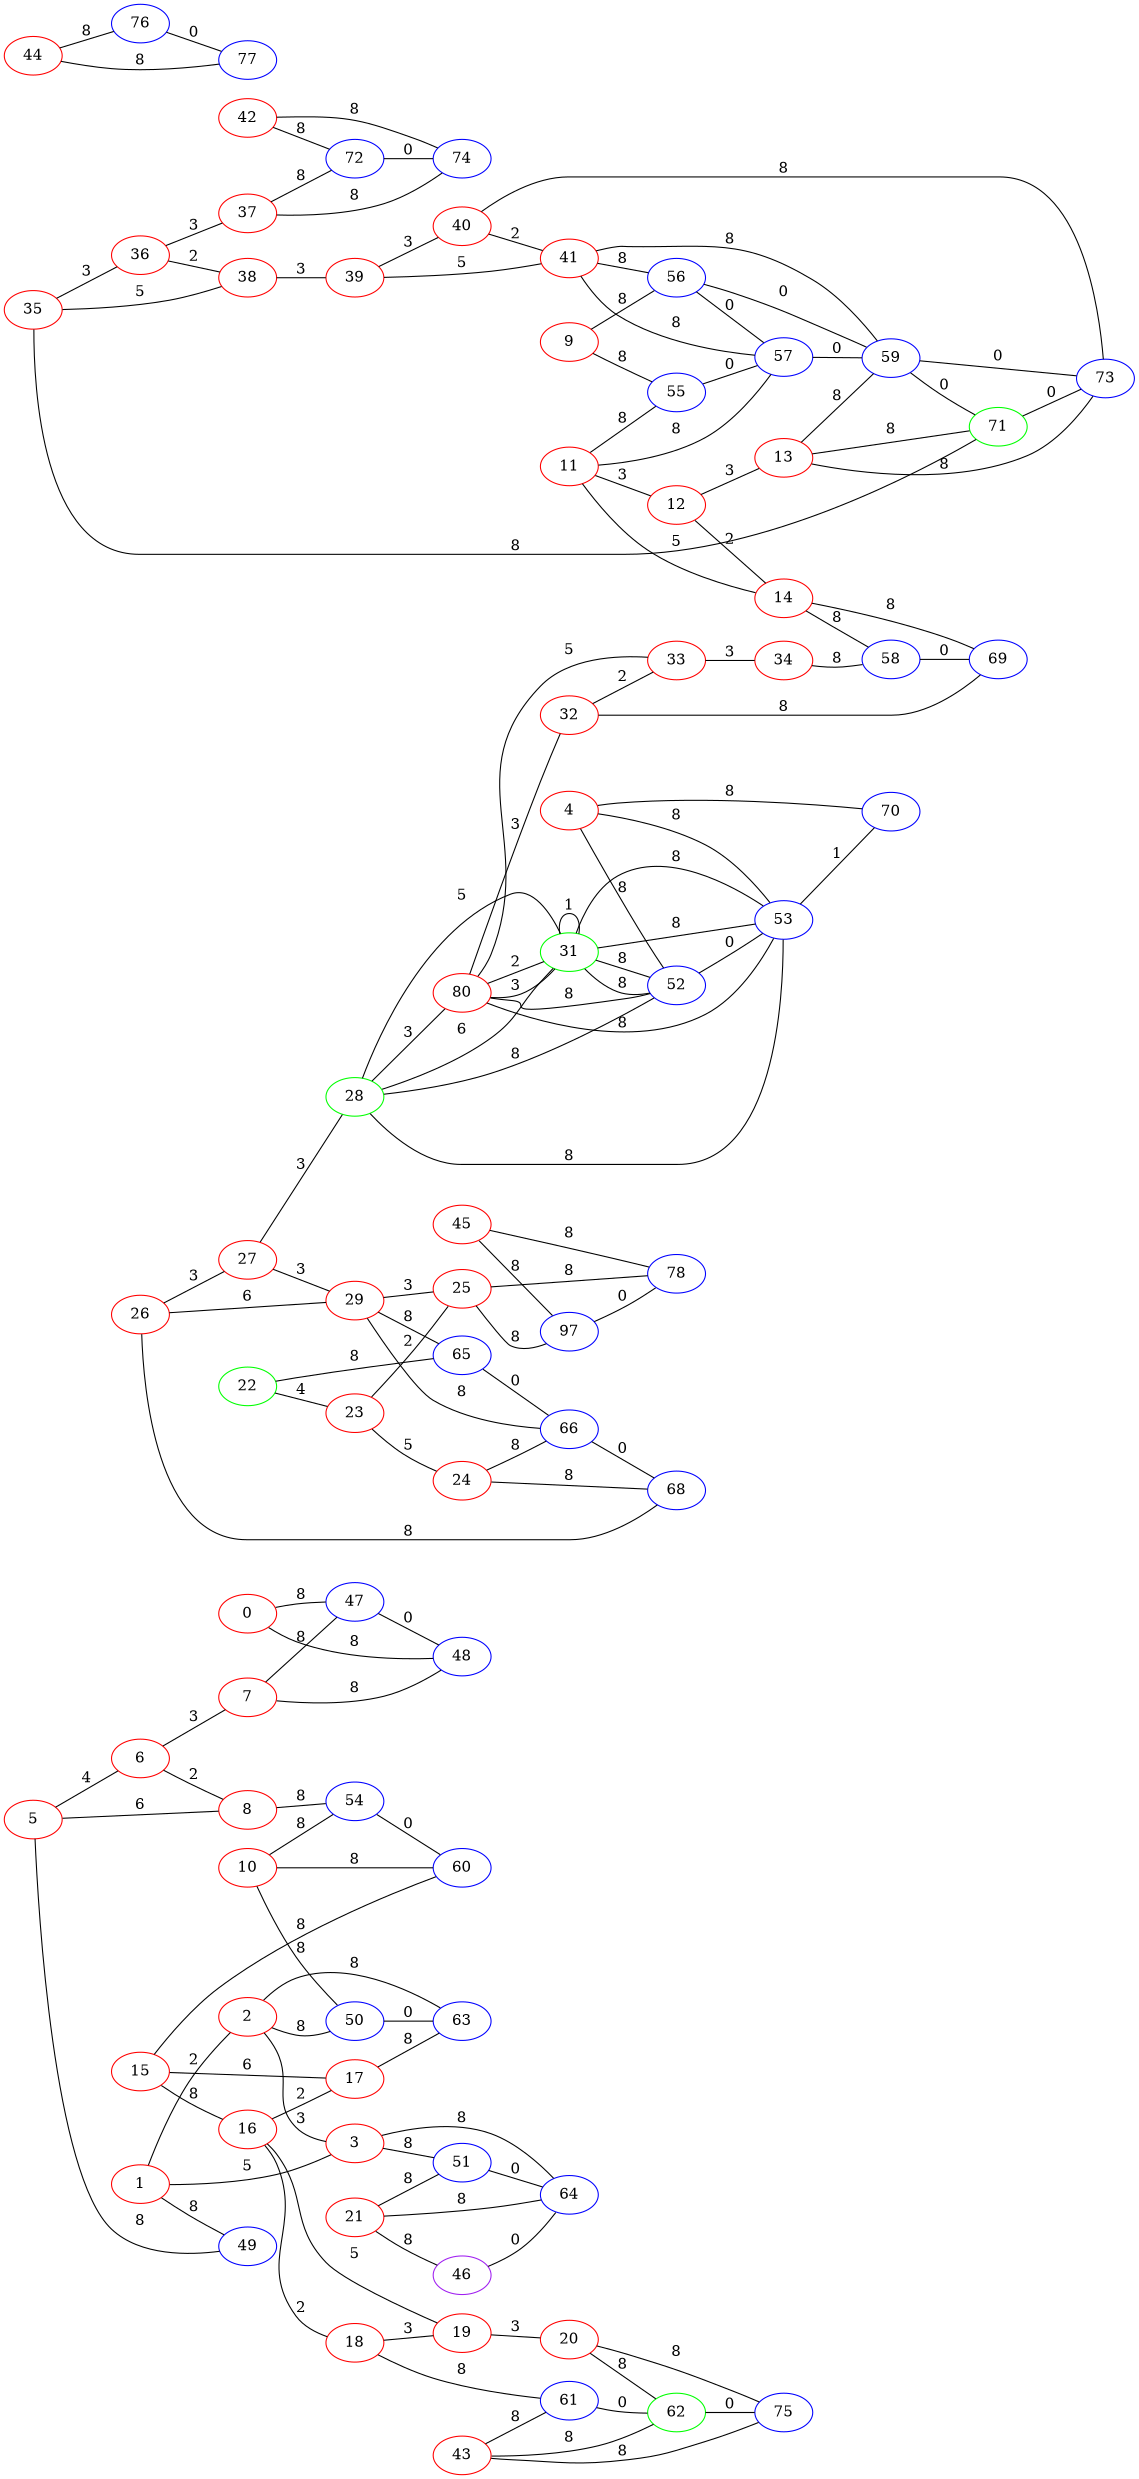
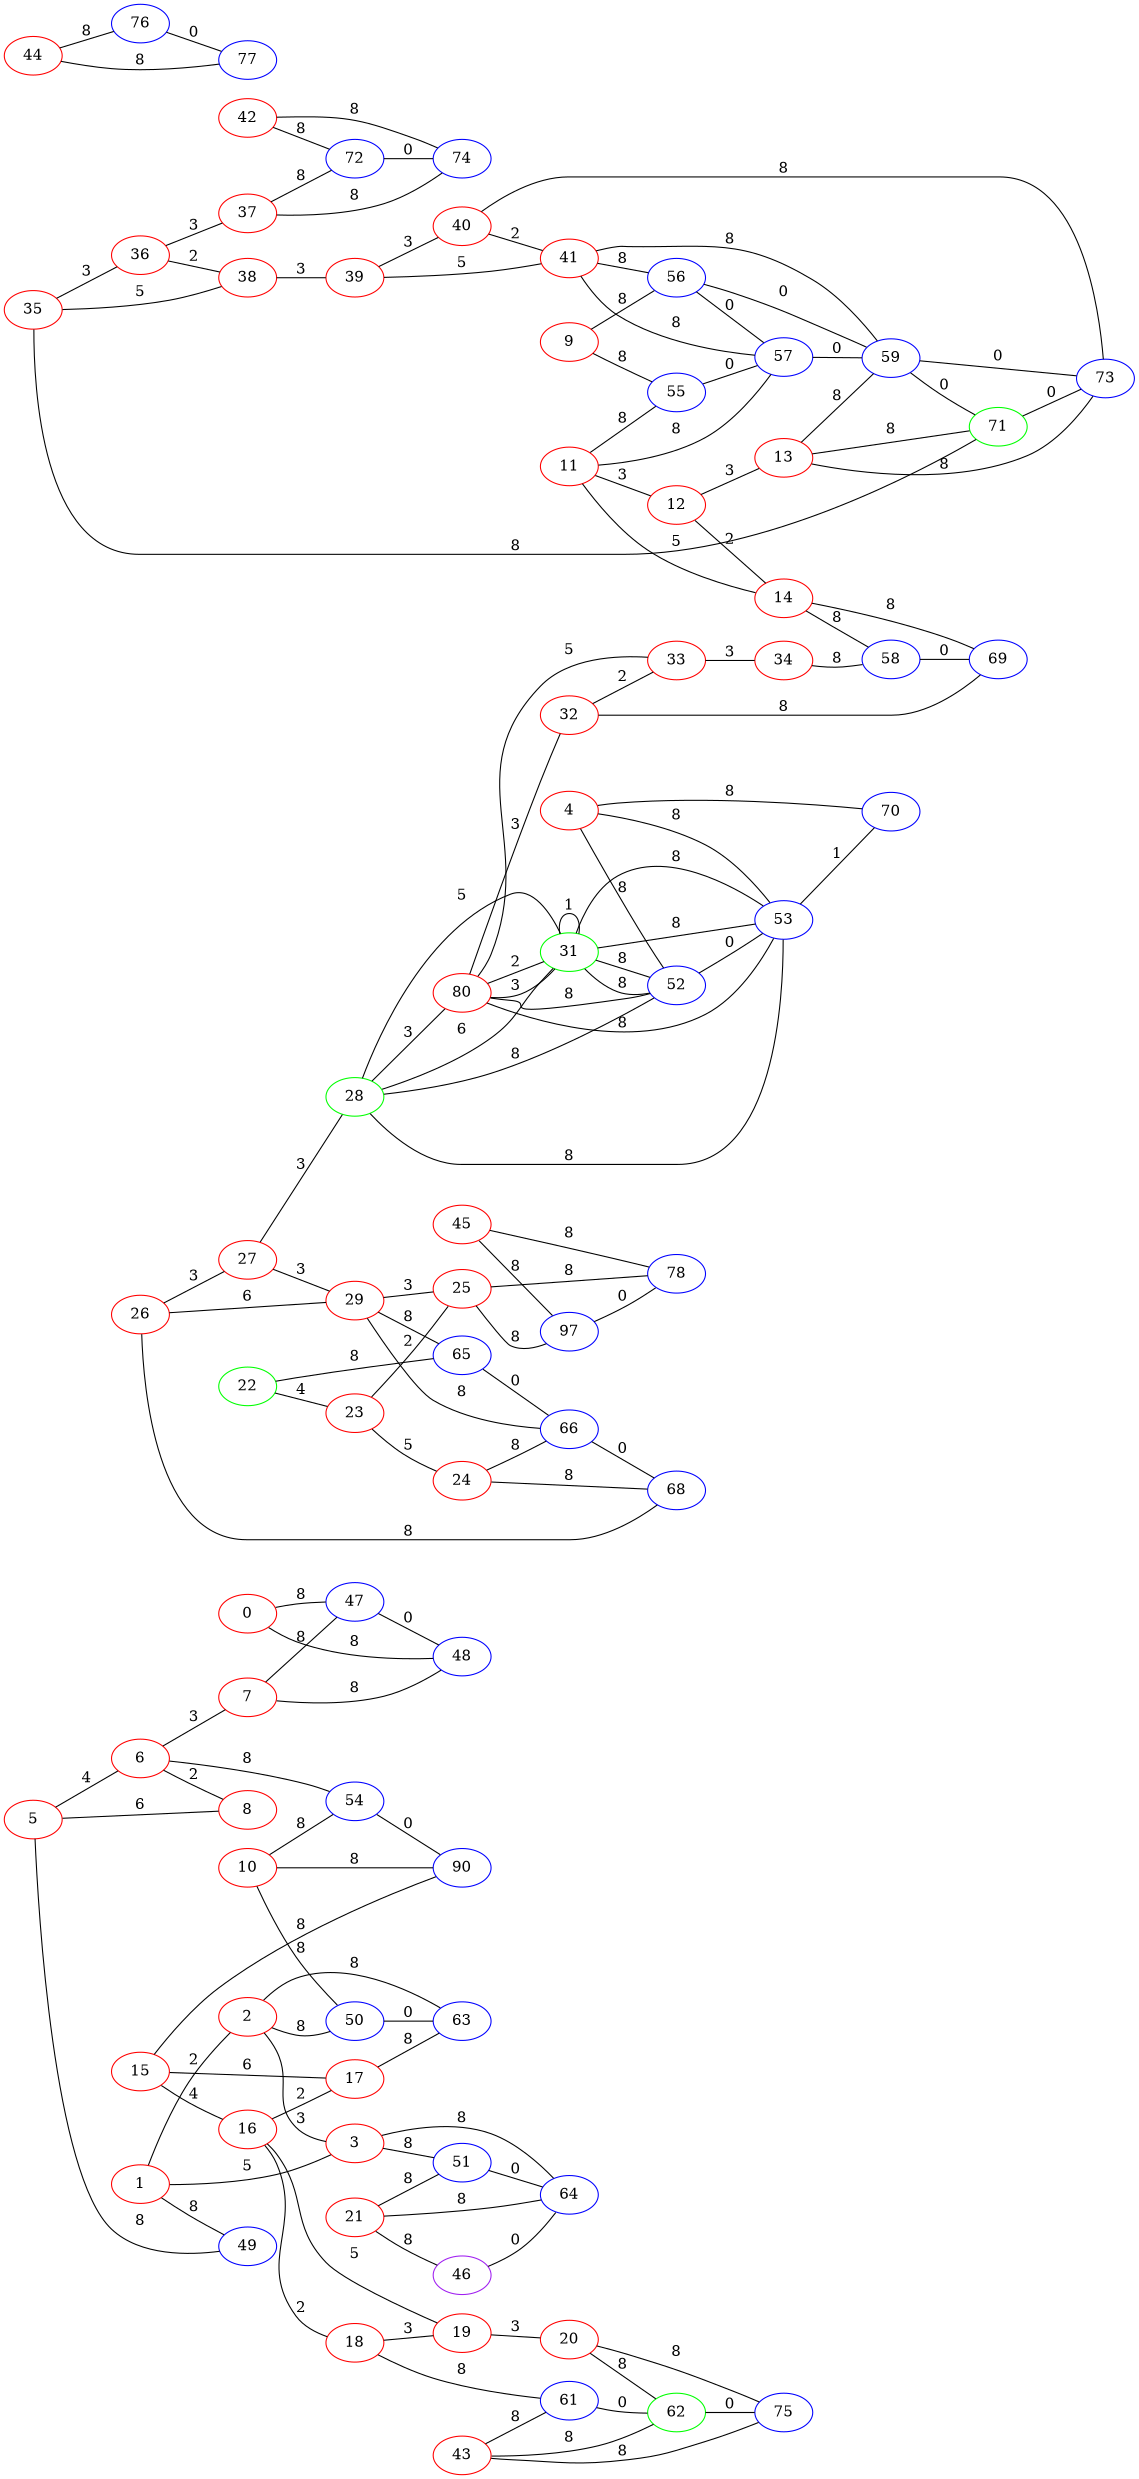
edge "54" -- "8": now "54" -- "6"
node "60": label "60" -> "90"
edge "15" -- "16": label "8" -> "4"
